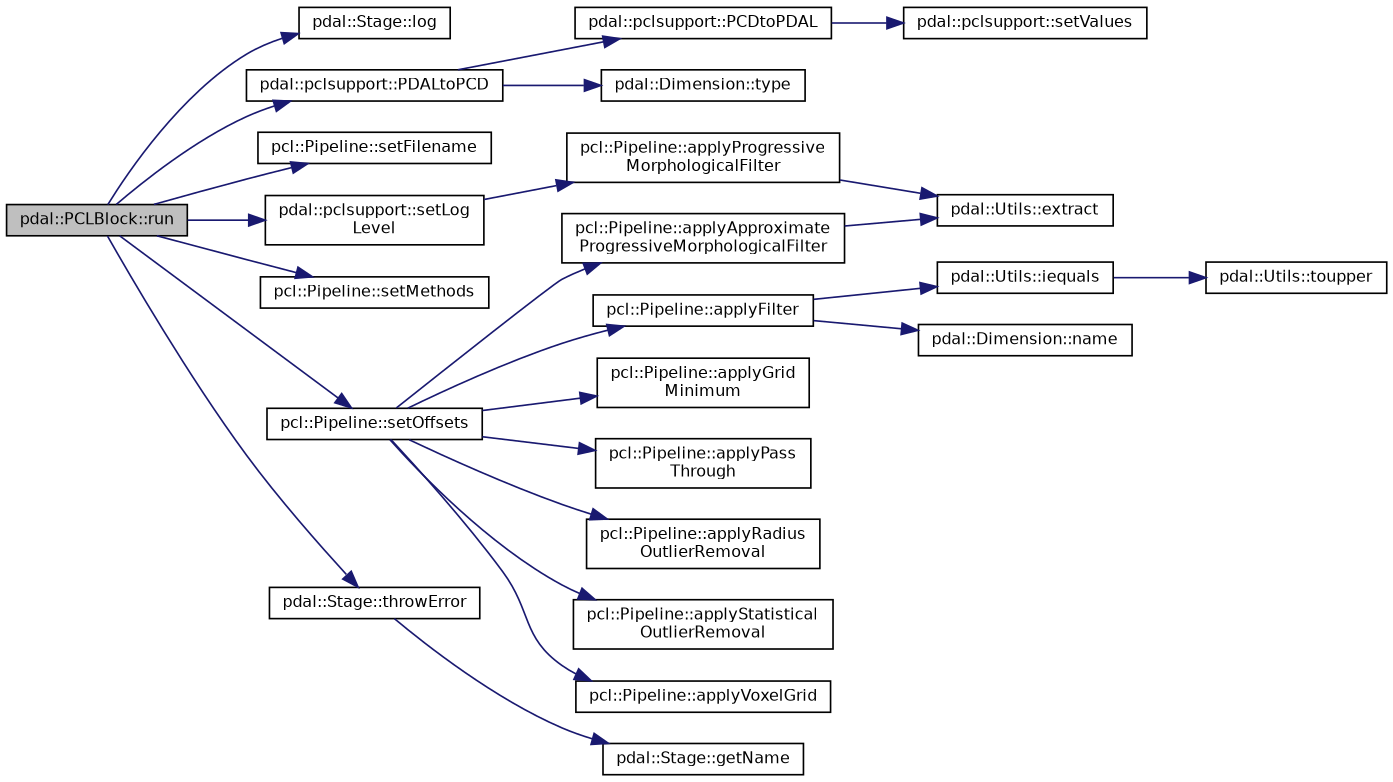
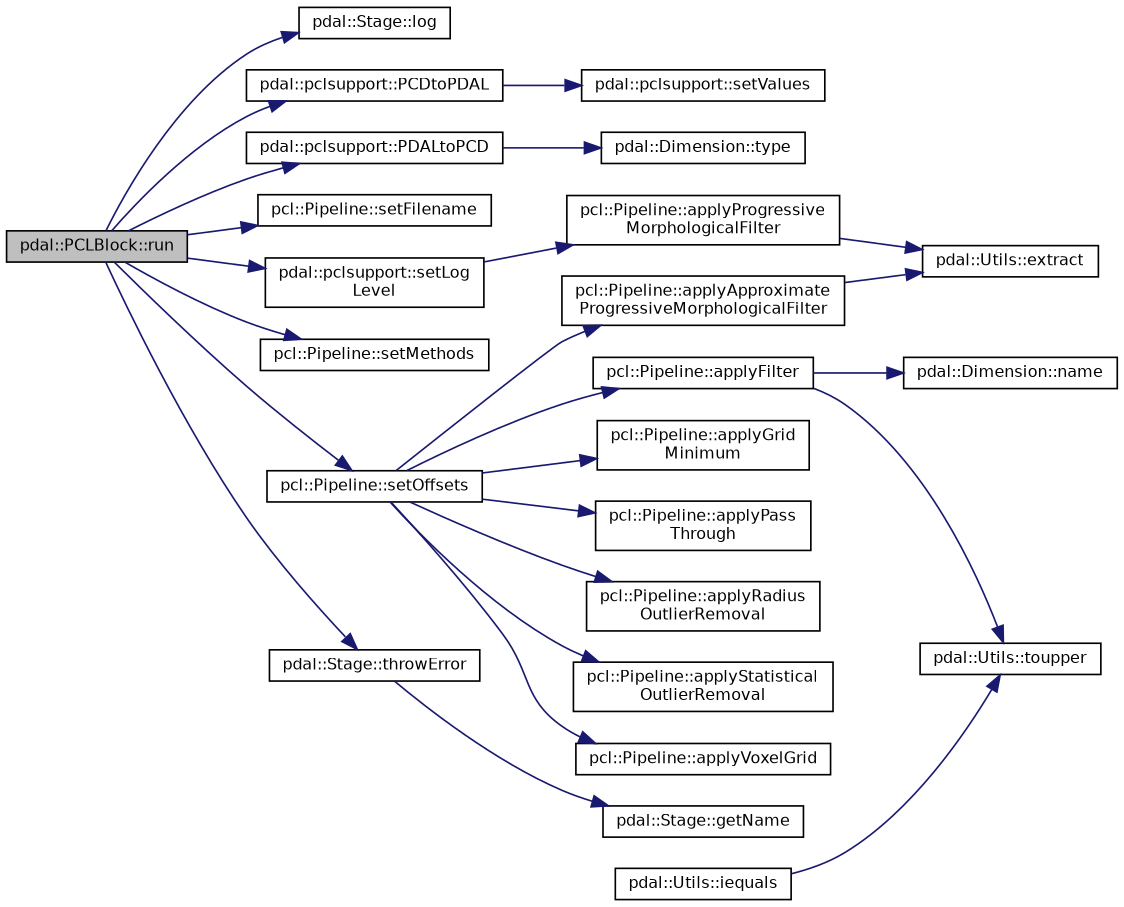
edge "pdal::pclsupport::PDALtoPCD" -> "pdal::pclsupport::PCDtoPDAL": now "pdal::PCLBlock::run" -> "pdal::pclsupport::PCDtoPDAL"
edge "pcl::Pipeline::applyFilter" -> "pdal::Utils::iequals": now "pcl::Pipeline::applyFilter" -> "pdal::Utils::toupper"
